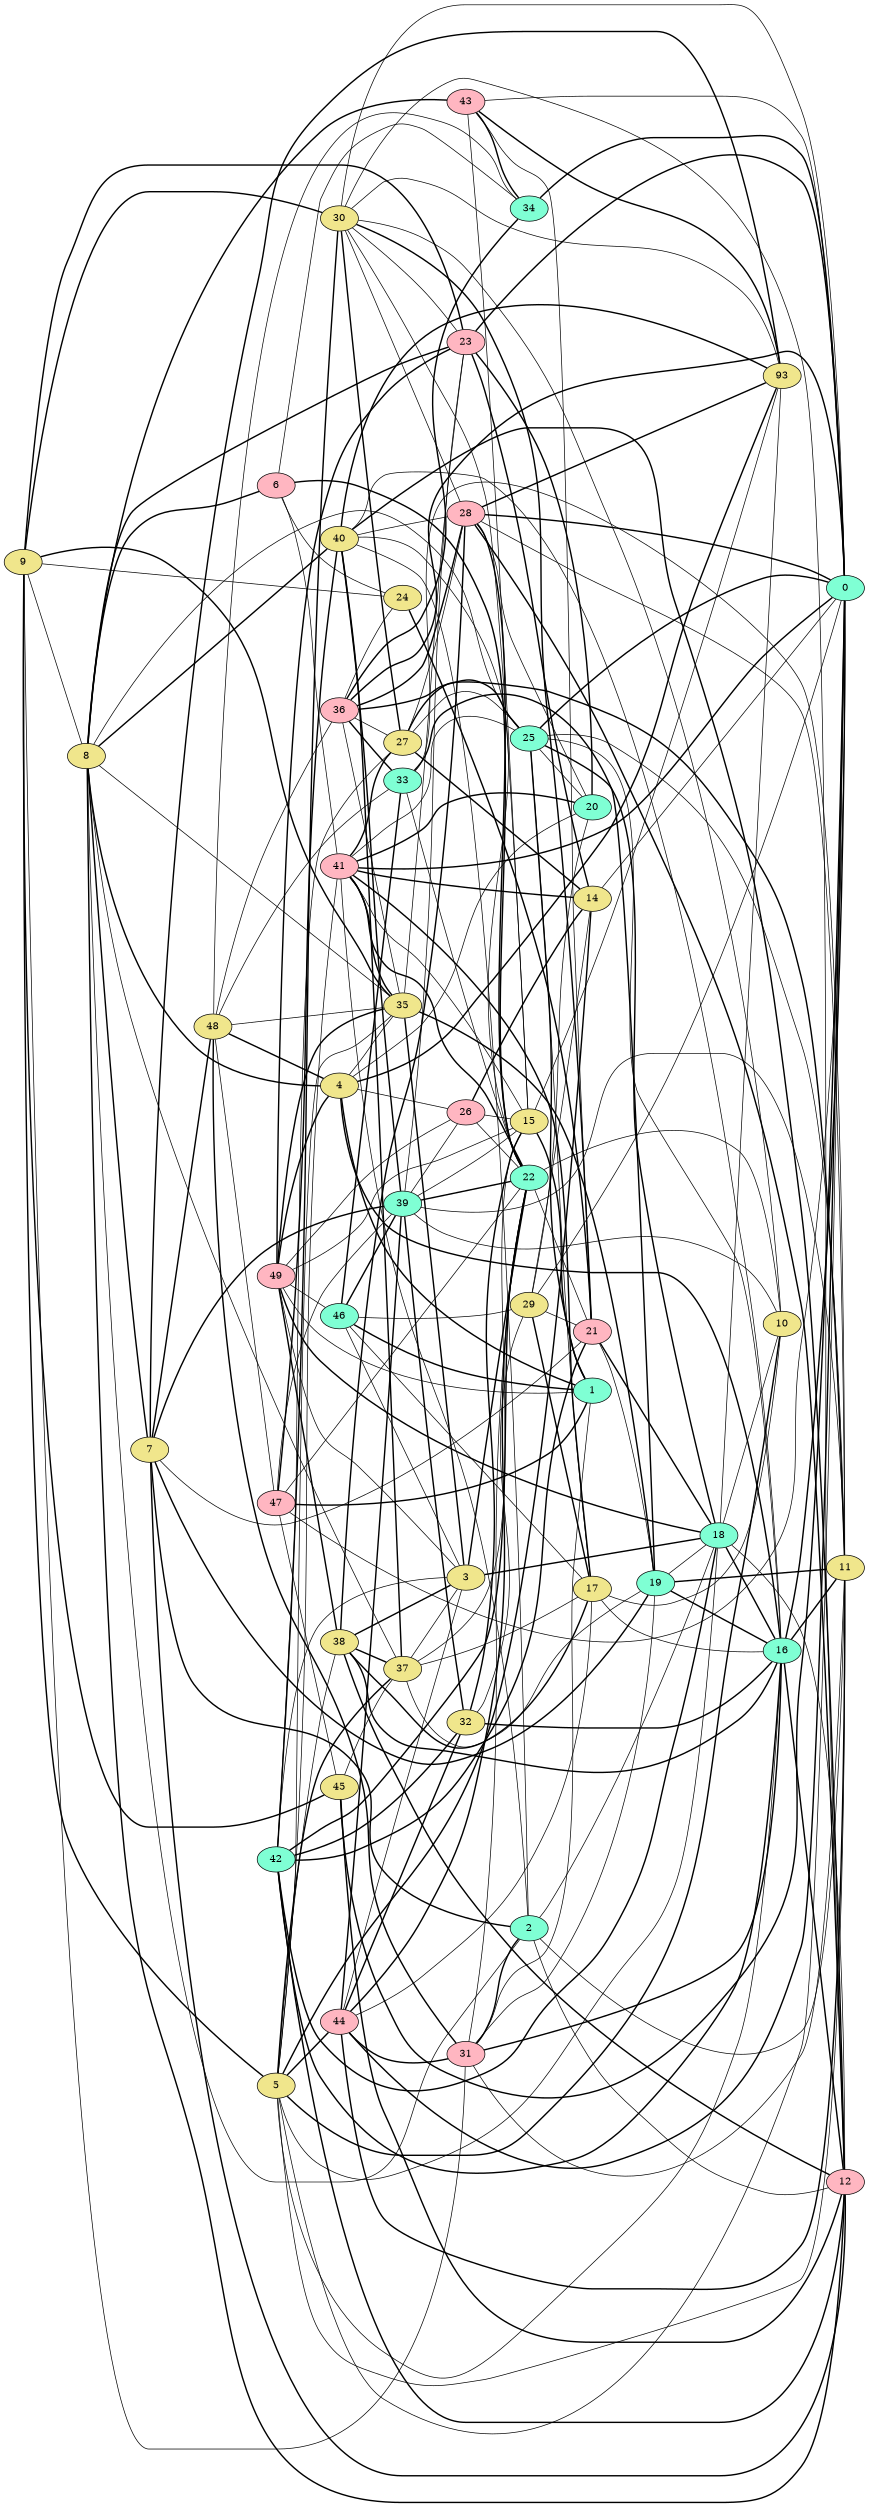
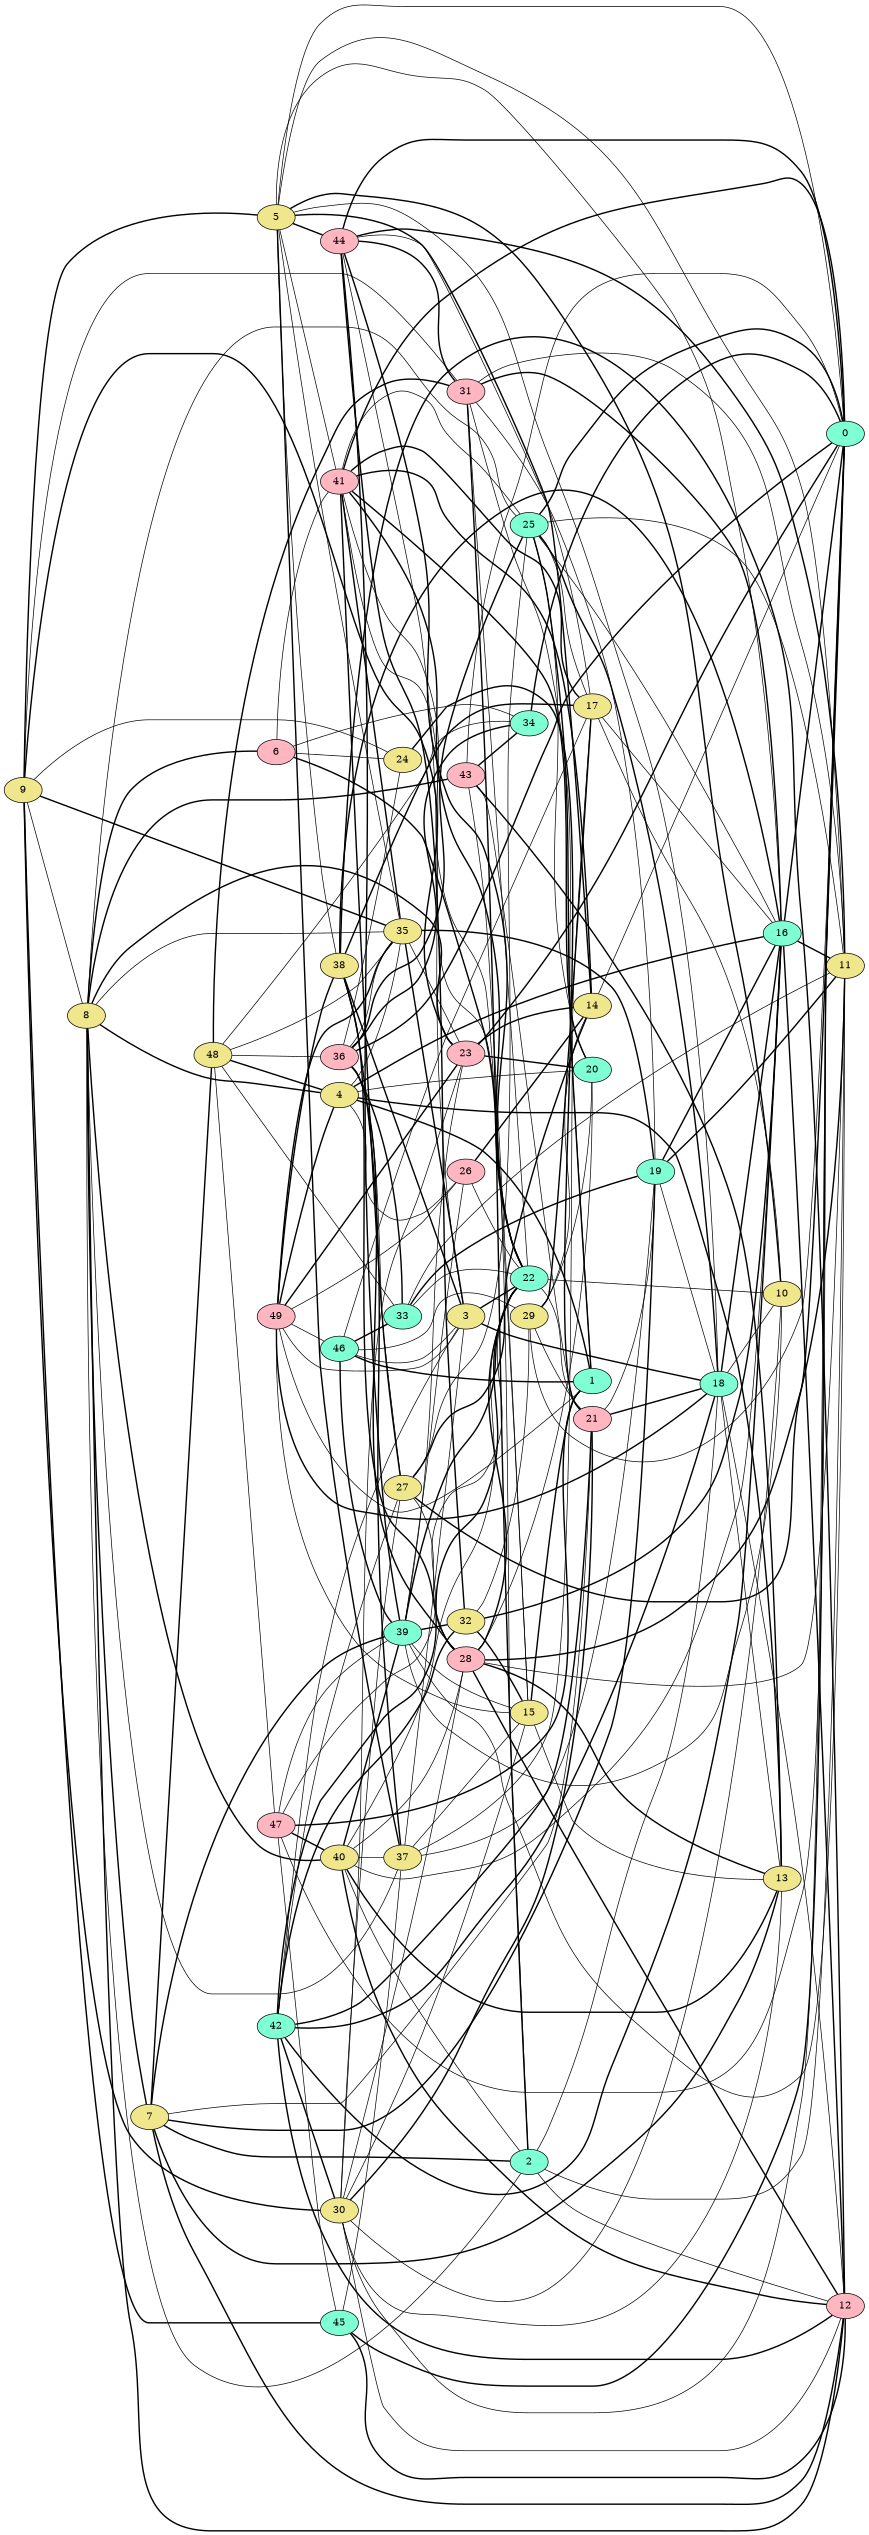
node "93": label "93" -> "13"
edge "30" -- "27": style bold -> solid
edge "40" -- "37": style bold -> solid
edge "26" -- "15": removed
node "45": fillcolor khaki -> aquamarine
